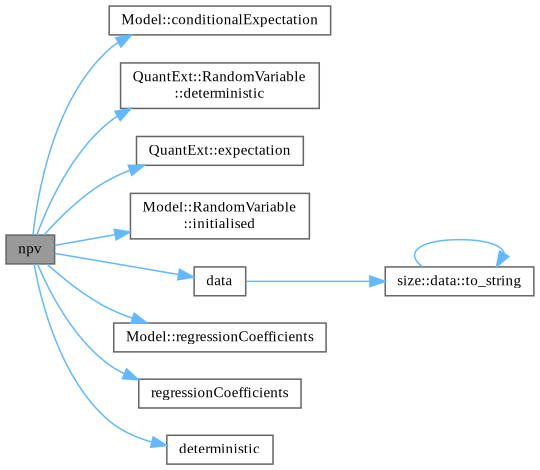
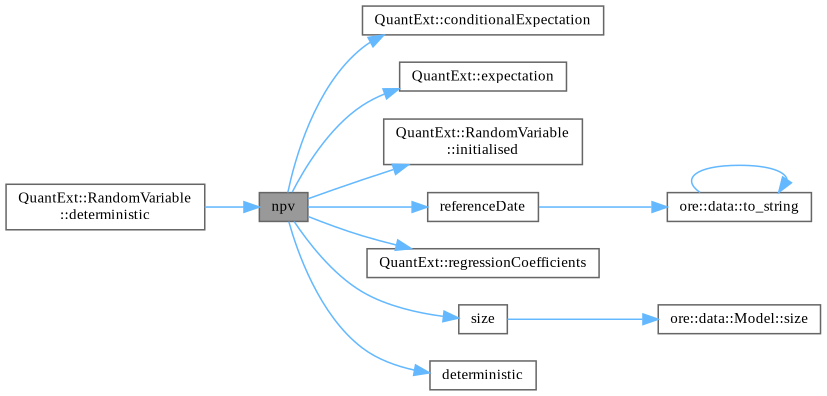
node "Model::conditionalExpectation": label "Model::conditionalExpectation" -> "QuantExt::conditionalExpectation"
edge "npv" -> "QuantExt::RandomVariable ::deterministic": reversed
node "Model::RandomVariable ::initialised": label "Model::RandomVariable ::initialised" -> "QuantExt::RandomVariable ::initialised"
node "data": label "data" -> "referenceDate"
node "size::data::to_string": label "size::data::to_string" -> "ore::data::to_string"
node "ore::data::Model::size": added
node "Model::regressionCoefficients": label "Model::regressionCoefficients" -> "QuantExt::regressionCoefficients"
node "regressionCoefficients": label "regressionCoefficients" -> "size"
